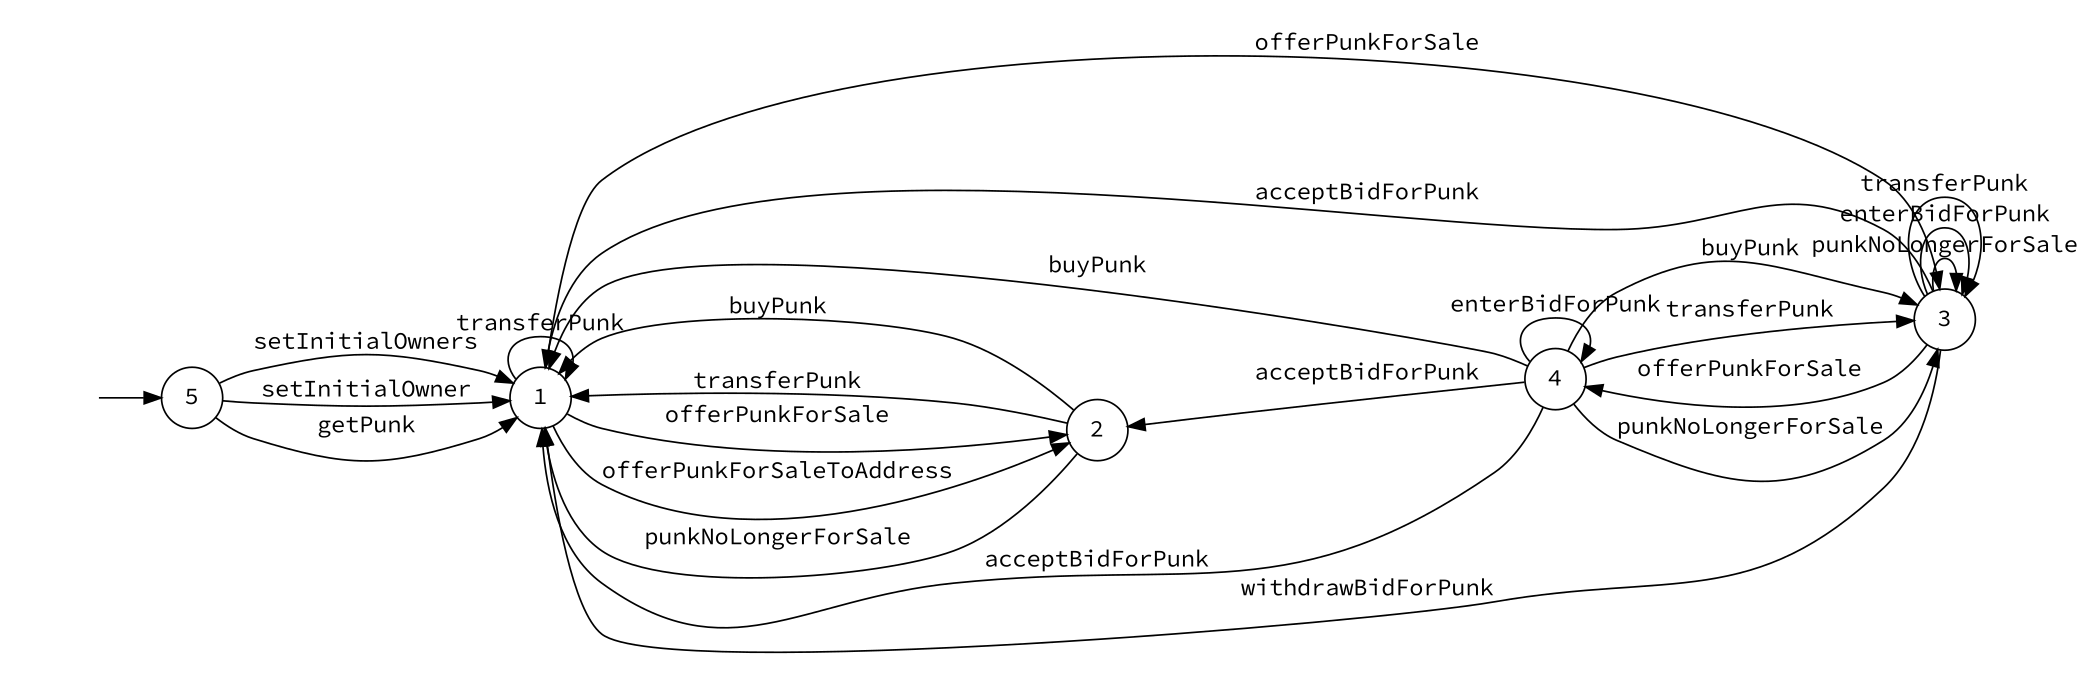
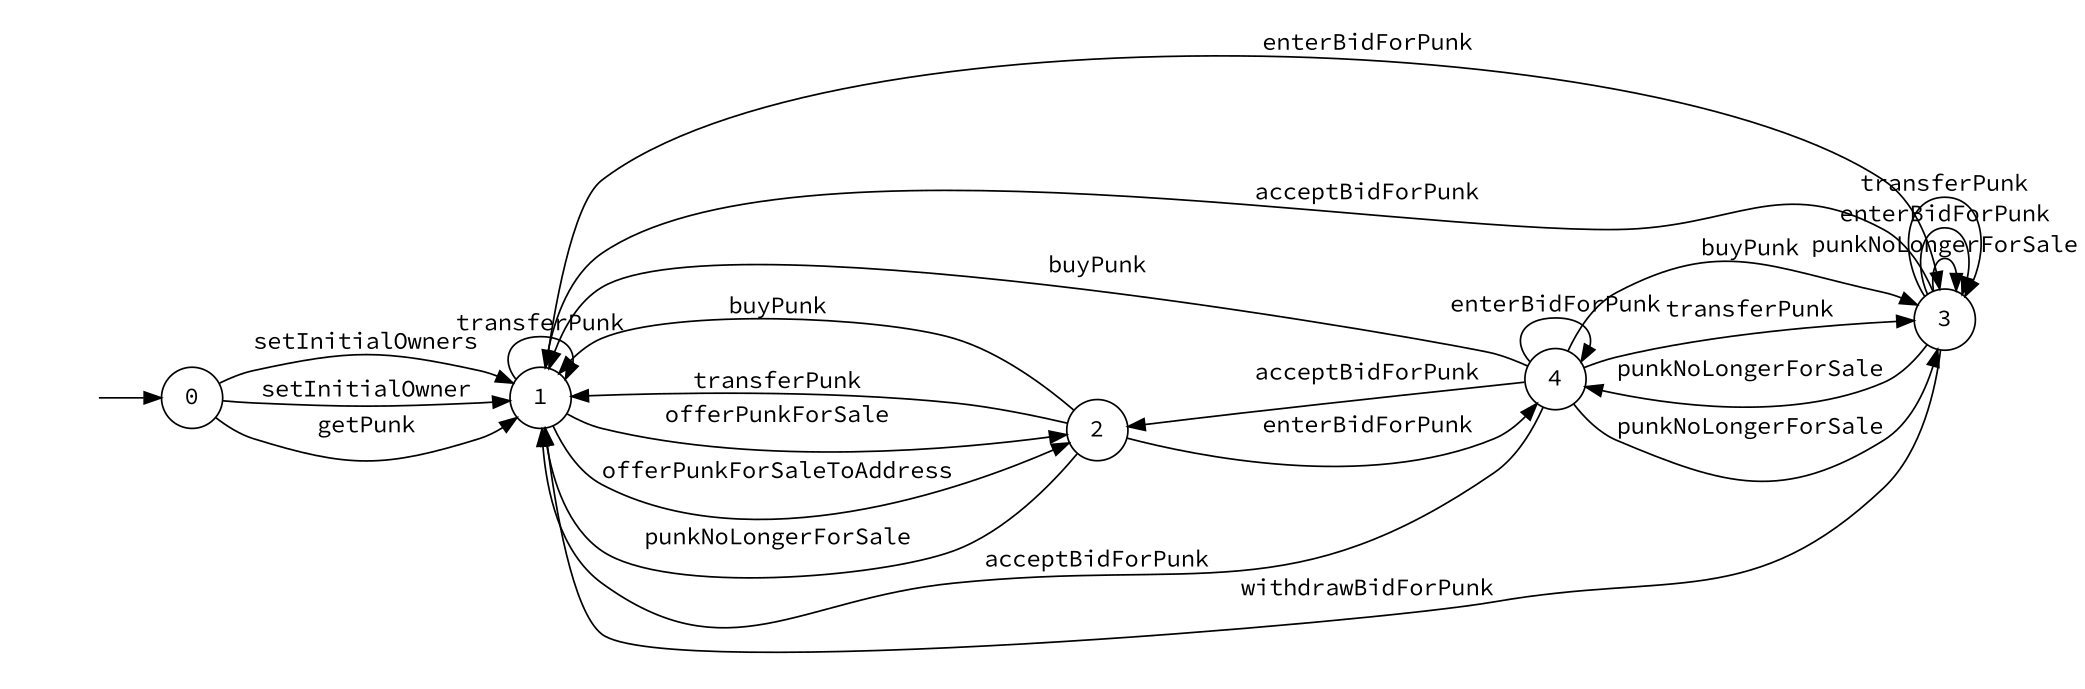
edge "1" -> "3": label "offerPunkForSale" -> "enterBidForPunk"
edge "3" -> "4": label "offerPunkForSale" -> "punkNoLongerForSale"
node "5": label "5" -> "0"
edge "2" -> "4": added, label "enterBidForPunk"
